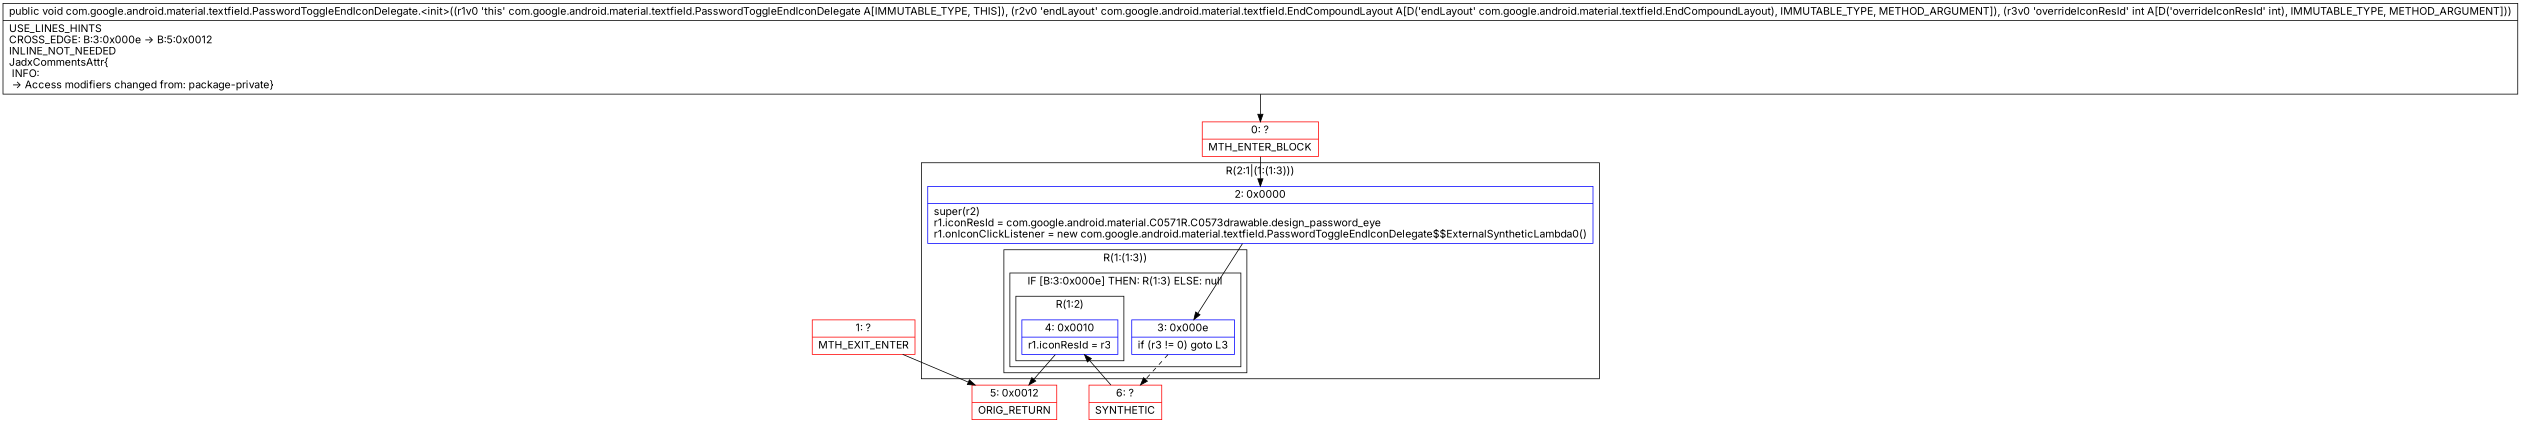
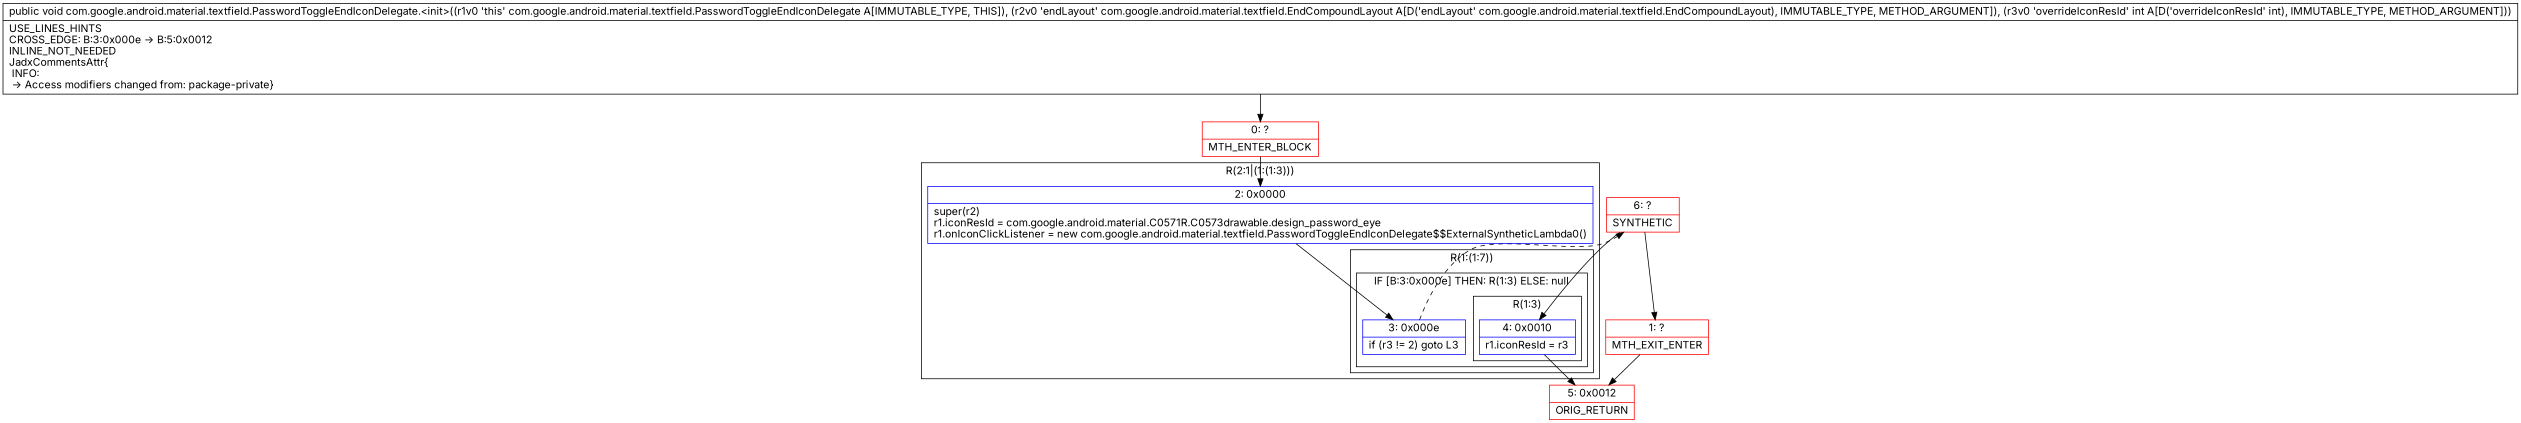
cluster "R(1:(1:3))": label "R(1:(1:3))" -> "R(1:(1:7))"
edge "6: ?" -> "1: ?": added
cluster "R(1:2)": label "R(1:2)" -> "R(1:3)"
node "3: 0x000e": text "if (r3 != 0) goto L3" -> "if (r3 != 2) goto L3"
